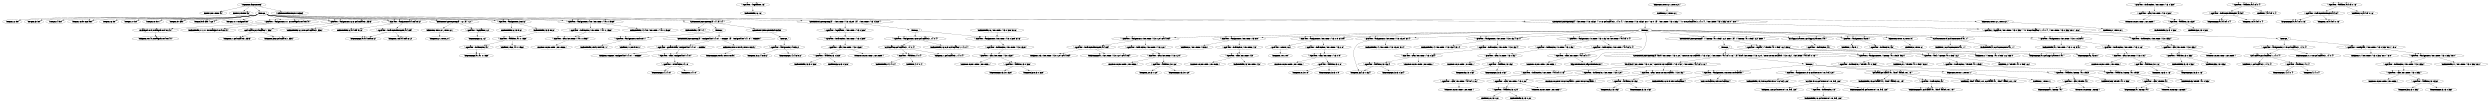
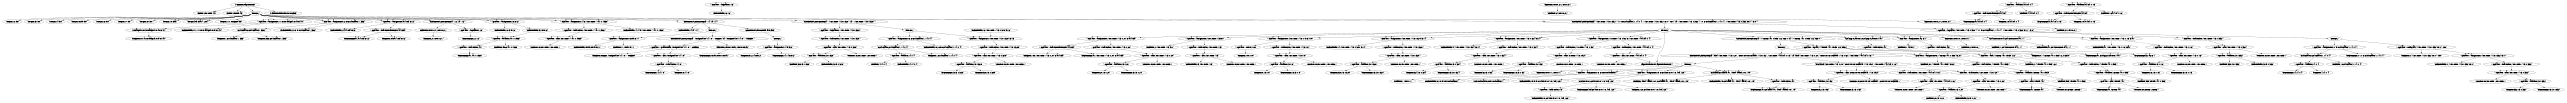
node "(LOCAL,result: operator)": label "(LOCAL,result: operator)" -> "(LOCAL,result: int)"
edge "(<operator>.assignment,*(_DWORD *)(v3 + 320) = v4)" -> "(LITERAL,324,v3 + 324)": now "(<operator>.assignment,*(_DWORD *)(v3 + 320) = v4)" -> "(<operator>.indirection,*(_DWORD *)(v3 + 320))"
